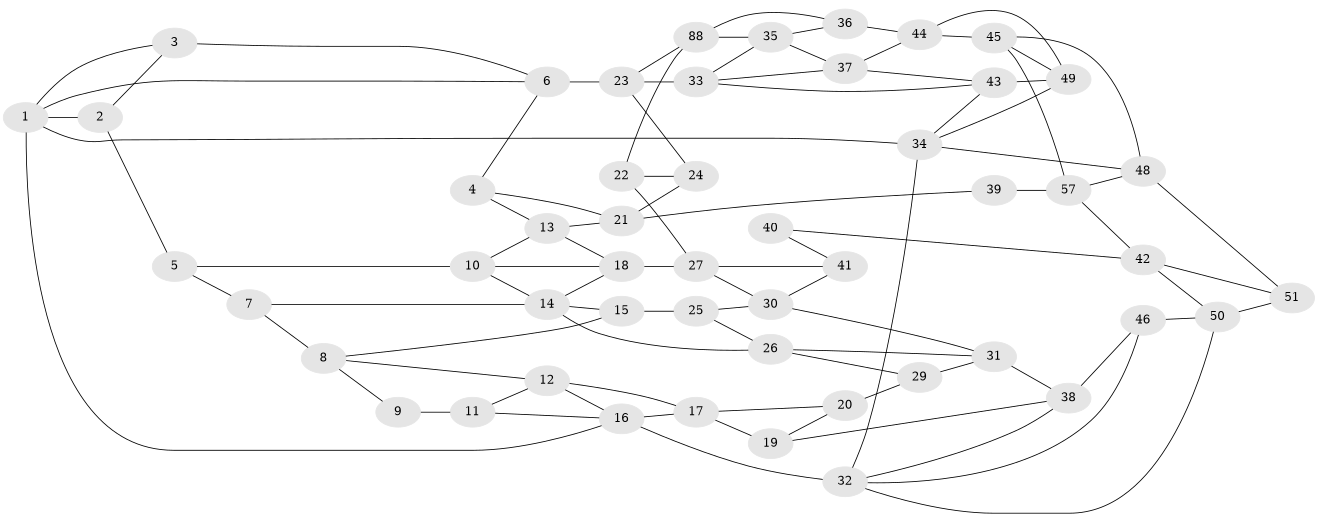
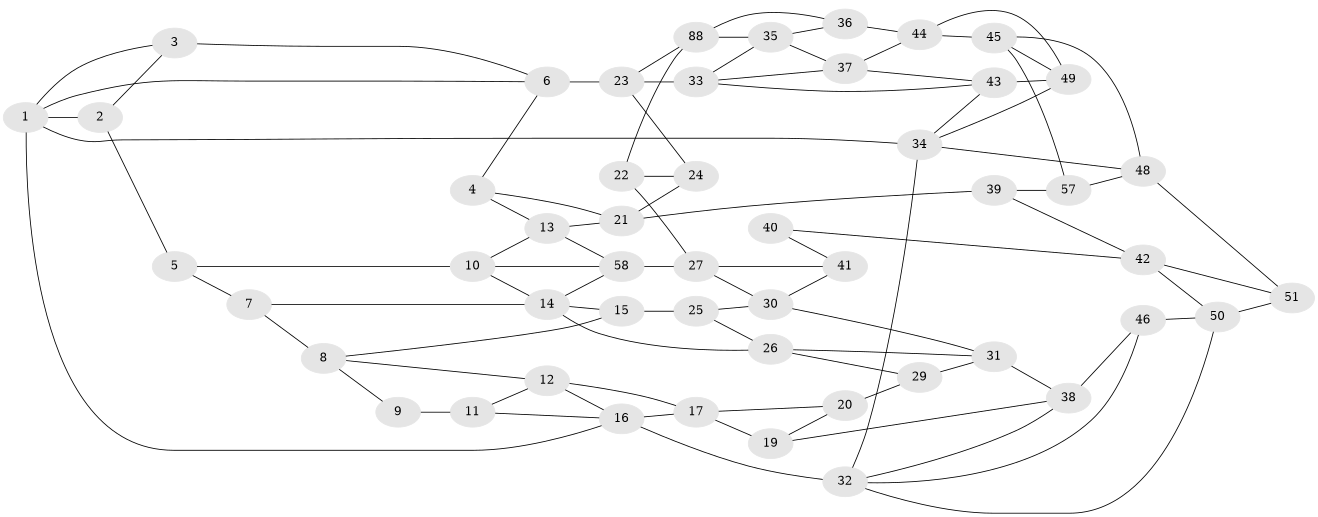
edge "57" -- "42": now "39" -- "42"
node "18": label "18" -> "58"
